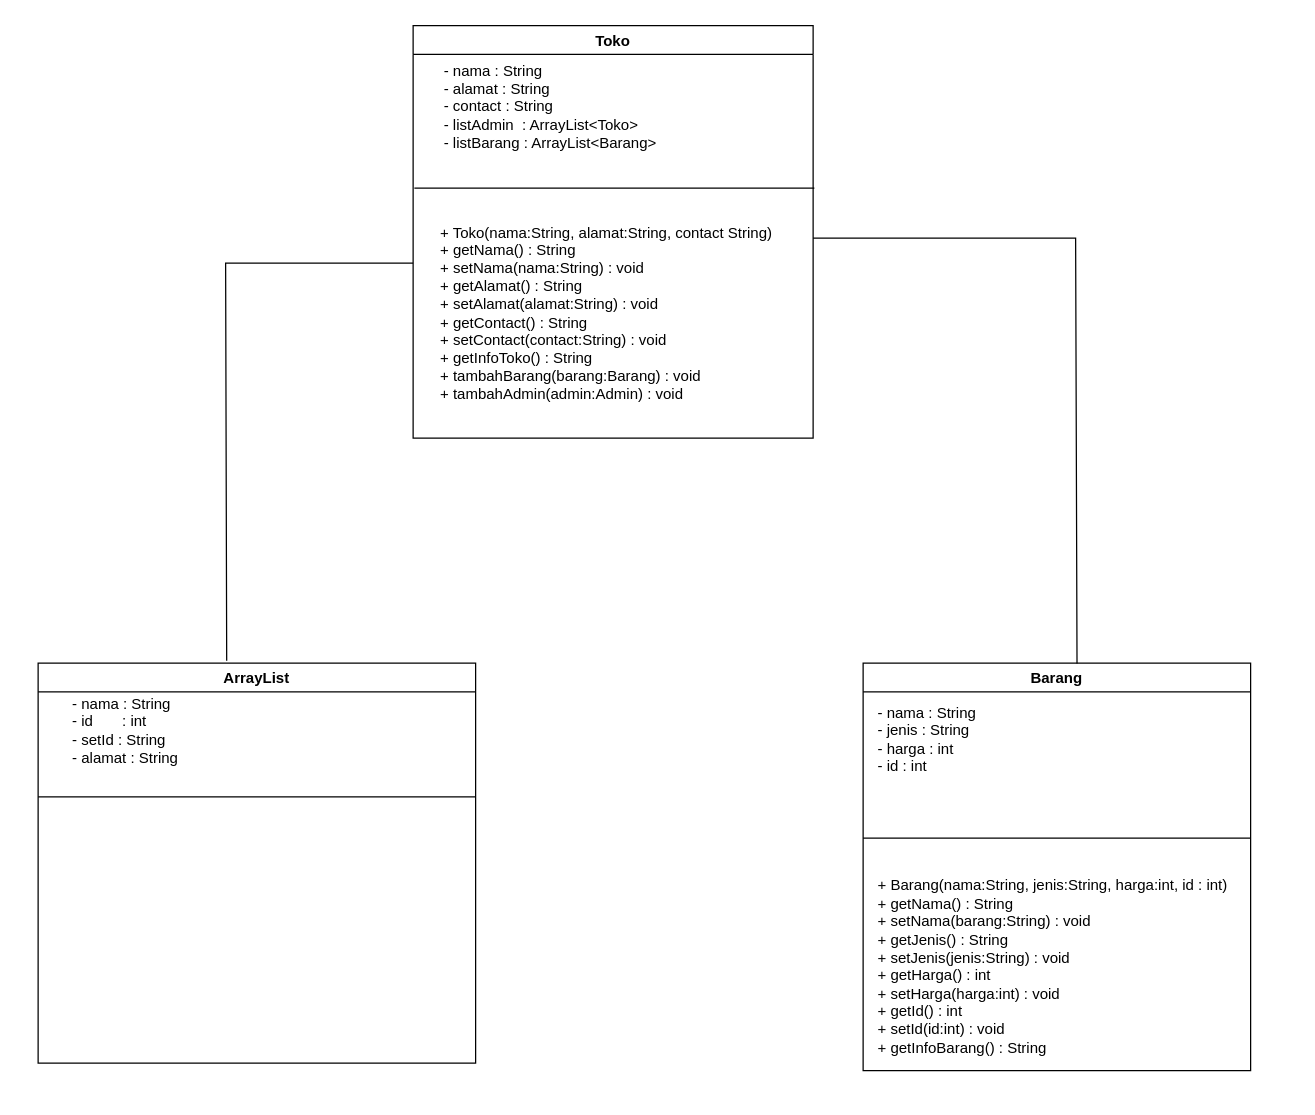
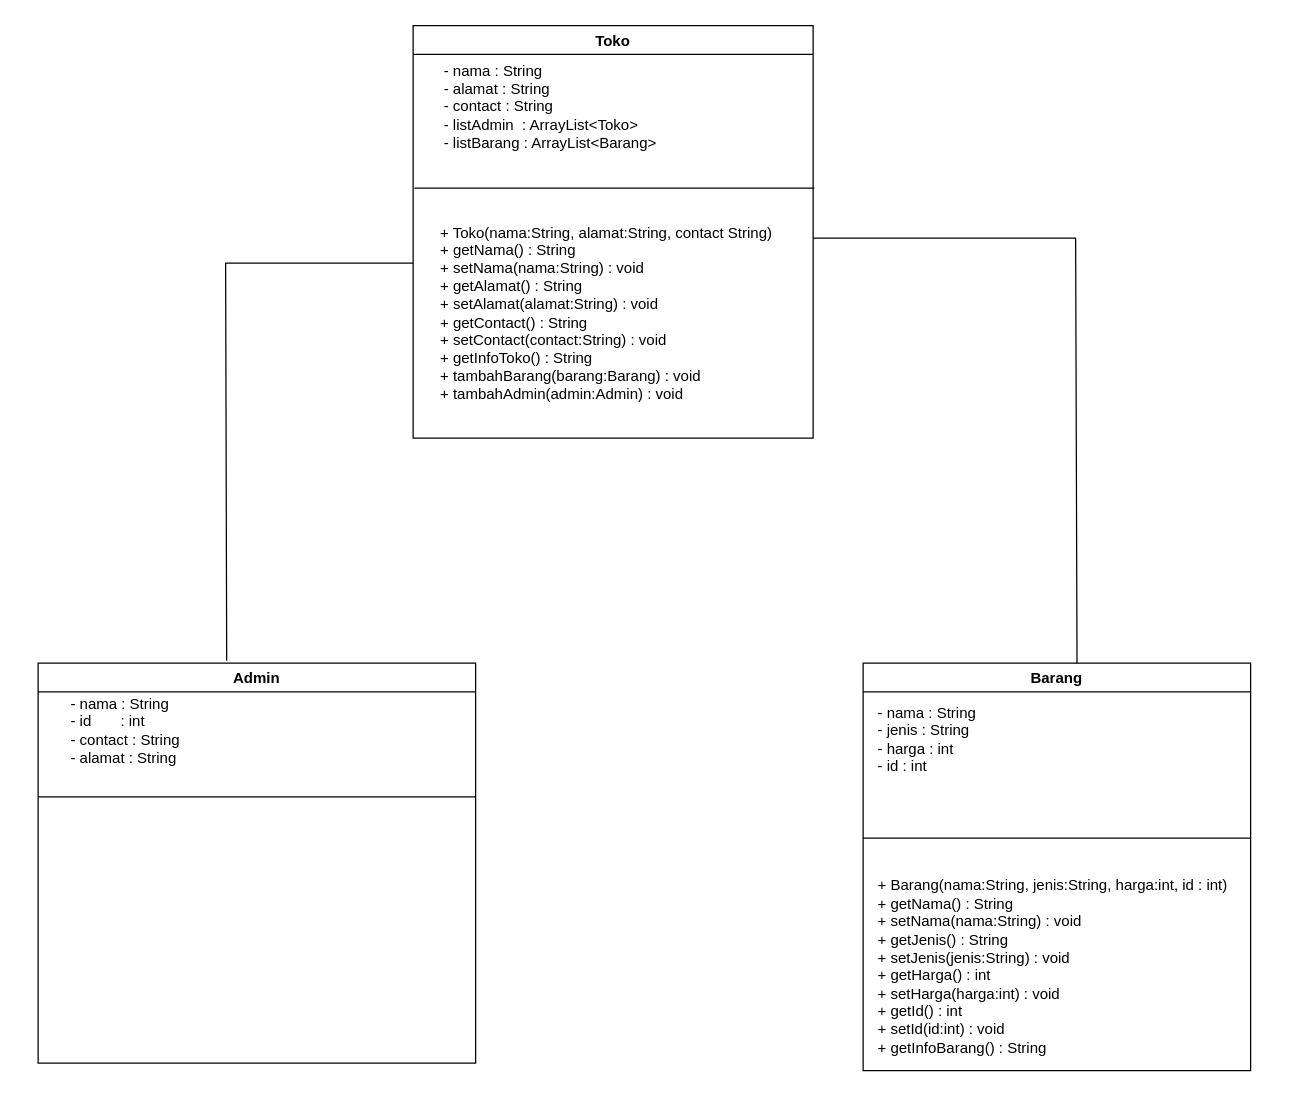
node "ArrayList": label "ArrayList" -> "Admin"
node "- nama : String - id : int - setId : String - alamat : String": label "- nama : String - id : int - setId : String - alamat : String" -> "- nama : String - id : int - contact : String - alamat : String"
node "+ Barang(nama:String, jenis:String, harga:int, id : int) + getNama() : String + setNama(barang:String) : void + getJenis() : String + setJenis(jenis:String) : void + getHarga() : int + setHarga(harga:int) : void + getId() : int + setId(id:int) : void + getInfoBarang() : String": label "+ Barang(nama:String, jenis:String, harga:int, id : int) + getNama() : String + setNama(barang:String) : void + getJenis() : String + setJenis(jenis:String) : void + getHarga() : int + setHarga(harga:int) : void + getId() : int + setId(id:int) : void + getInfoBarang() : String" -> "+ Barang(nama:String, jenis:String, harga:int, id : int) + getNama() : String + setNama(nama:String) : void + getJenis() : String + setJenis(jenis:String) : void + getHarga() : int + setHarga(harga:int) : void + getId() : int + setId(id:int) : void + getInfoBarang() : String"
